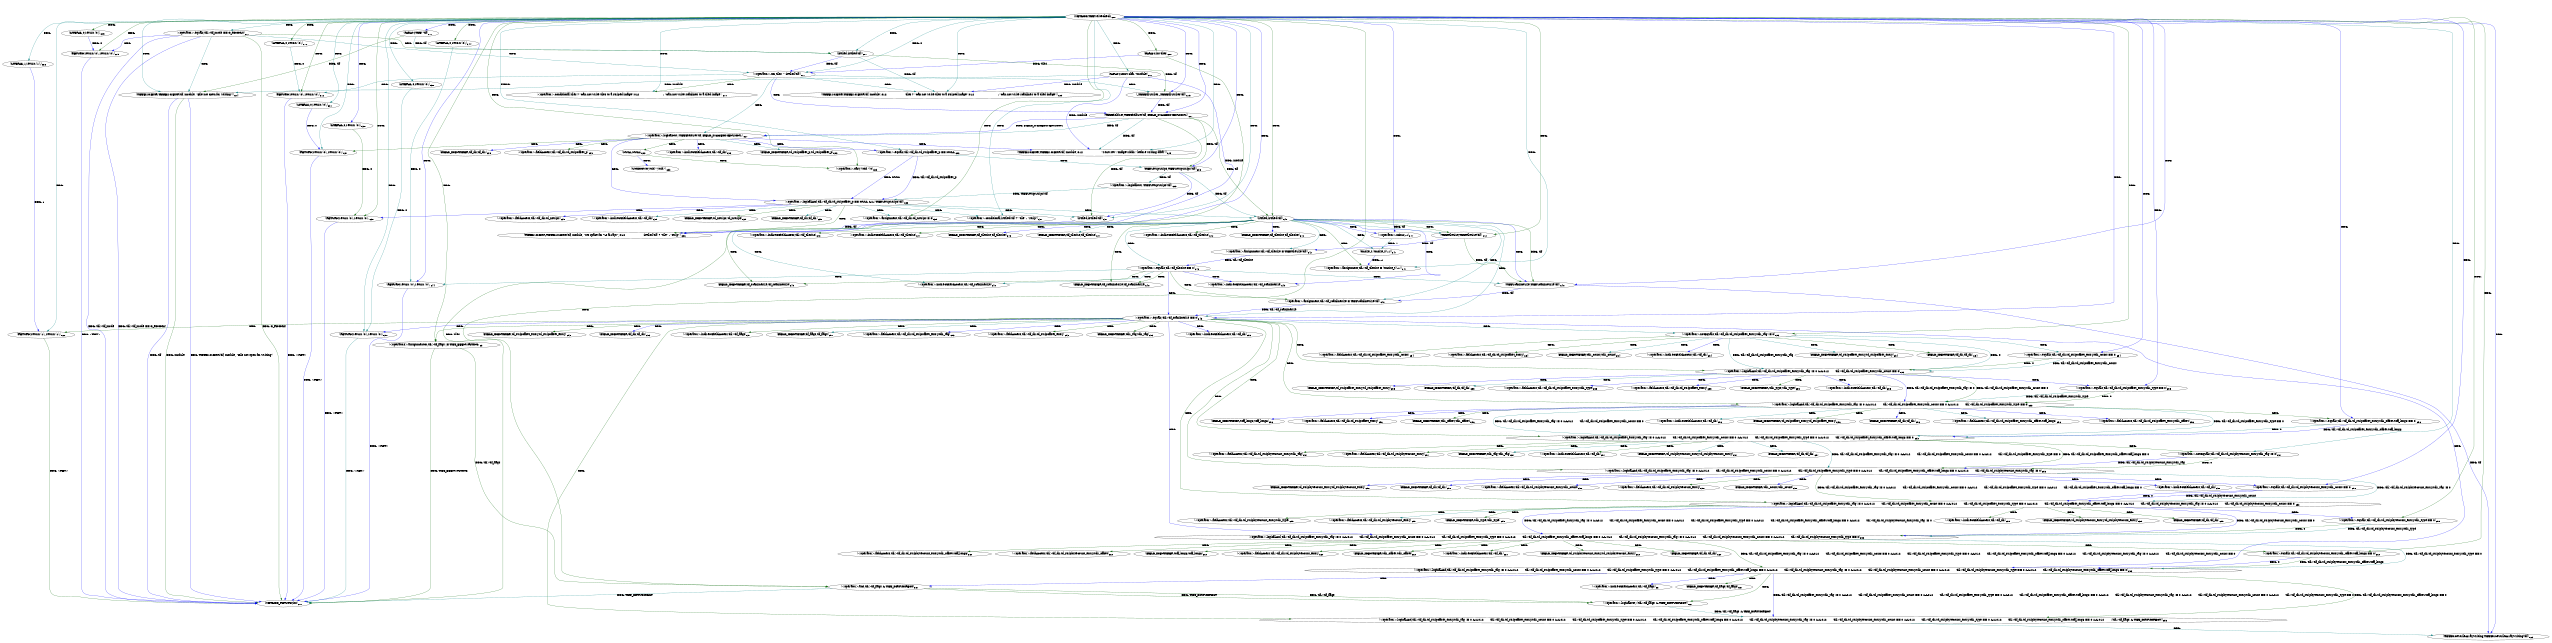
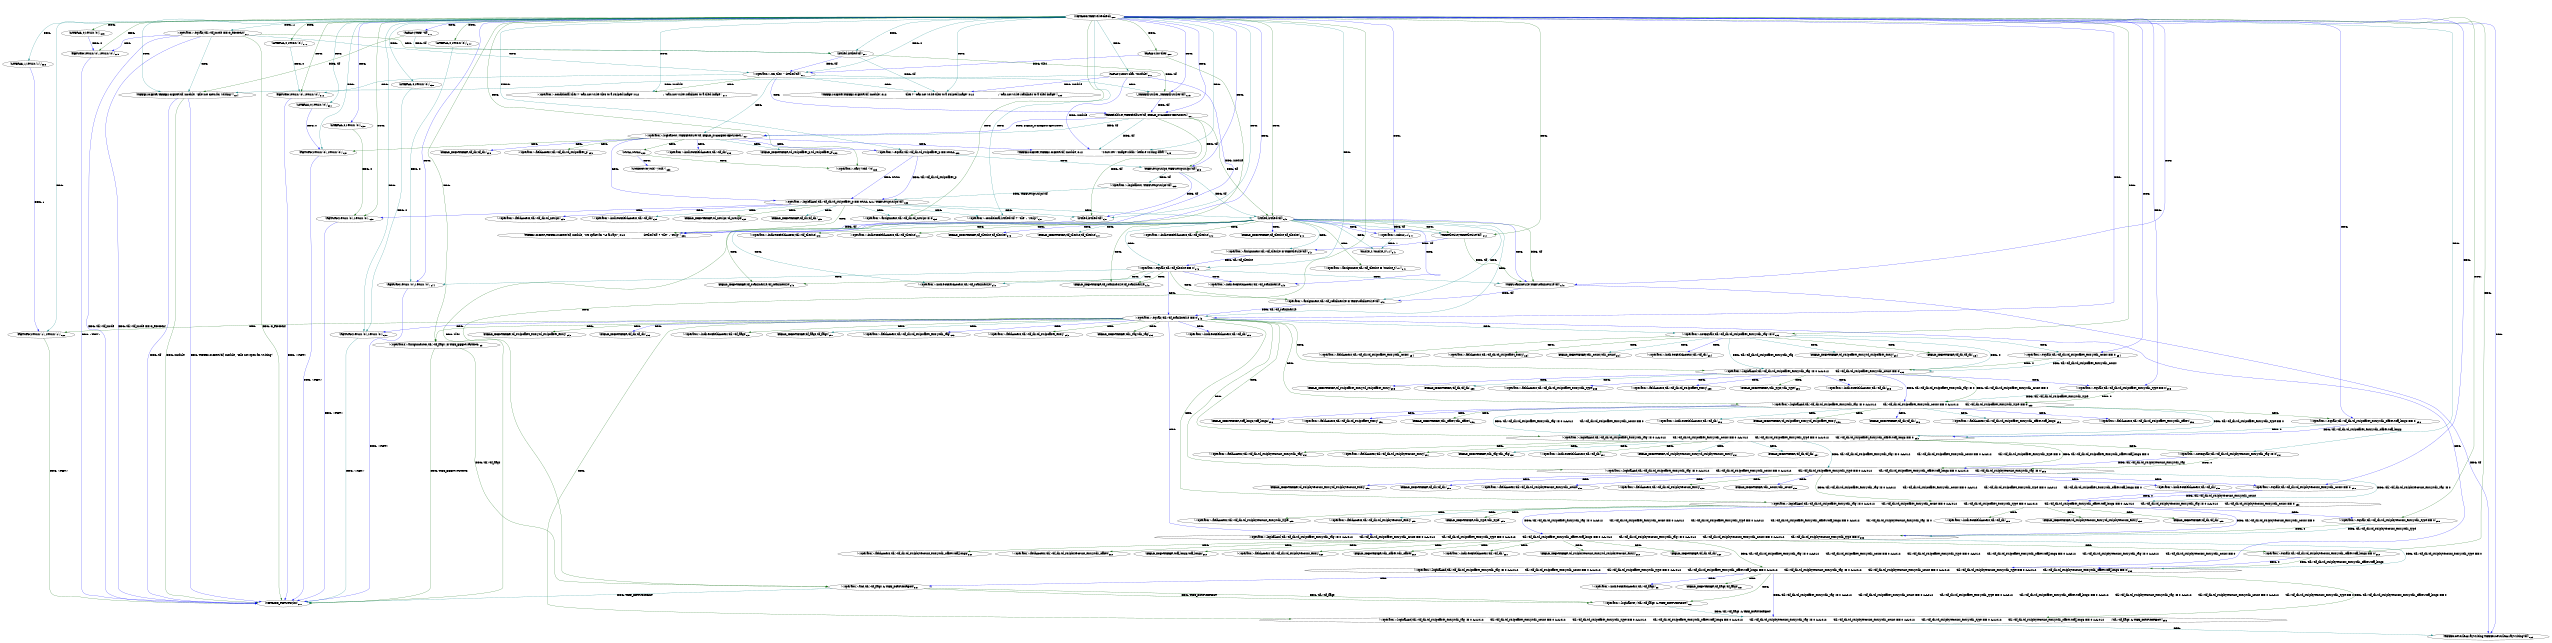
edge "(METHOD,TIFFWriteCheck)" -> "(<operator>.equals,tif->tif_mode == O_RDONLY)": label "DDG: " -> "DDG: -1"
edge "(METHOD,TIFFWriteCheck)" -> "(PARAM,TIFF *tif)": label "DDG: " -> "CDG: "
edge "(METHOD,TIFFWriteCheck)" -> "(<operator>.assignment,tif->tif_tilesize = (tmsize_t)(-1))": now "(METHOD,TIFFWriteCheck)" -> "(<operator>.equals,tif->tif_tilesize == 0)"
edge "(tmsize_t,(tmsize_t)(-1))" -> "(<operator>.assignment,tif->tif_tilesize = (tmsize_t)(-1))": removed, label "DDG: -1"
